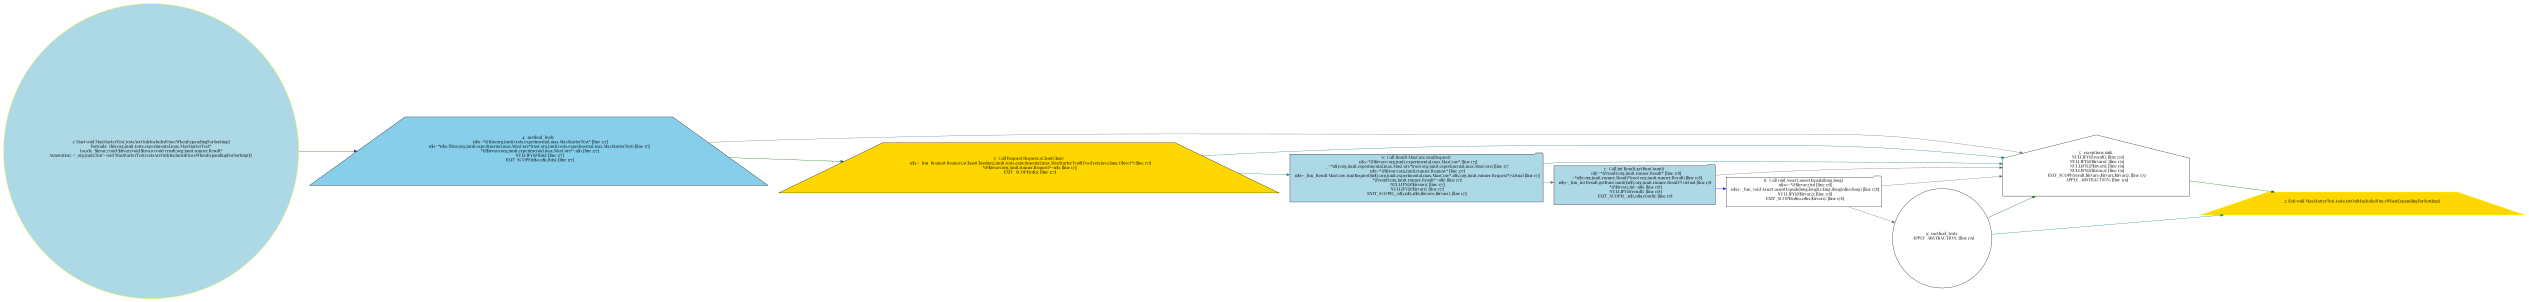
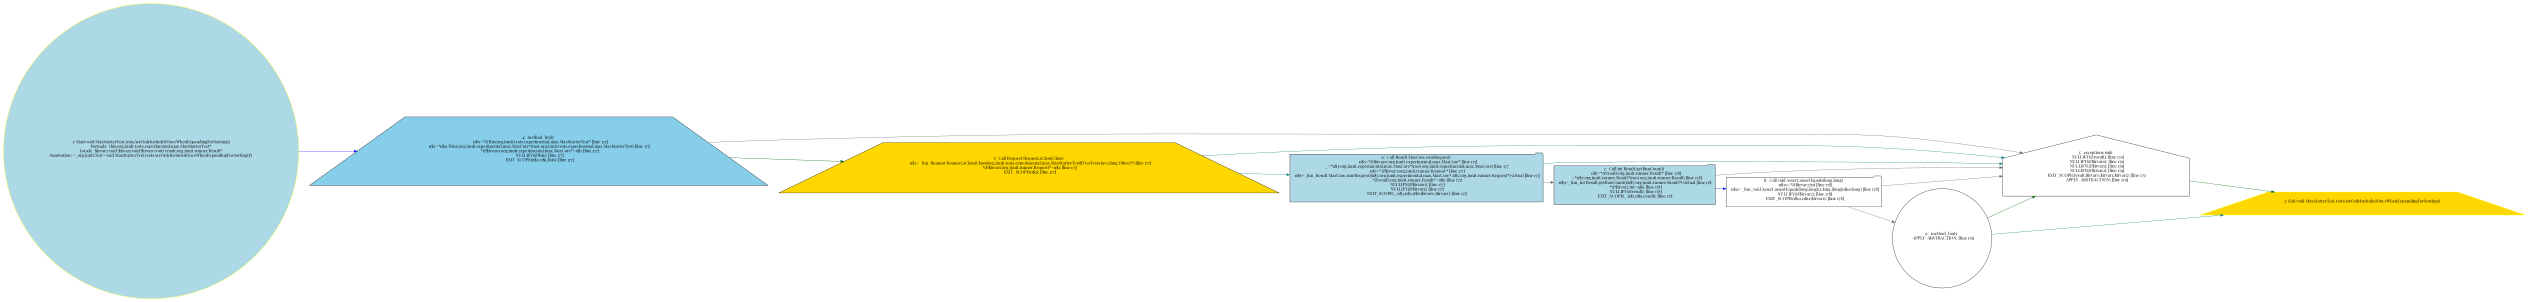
node "9:  method_tests APPLY_ABSTRACTION; [line 179]": label "9:  method_tests APPLY_ABSTRACTION; [line 179]" -> "9:  method_body APPLY_ABSTRACTION; [line 179]"
